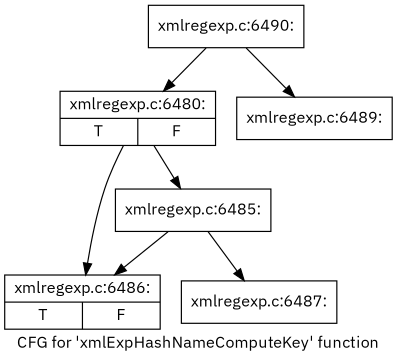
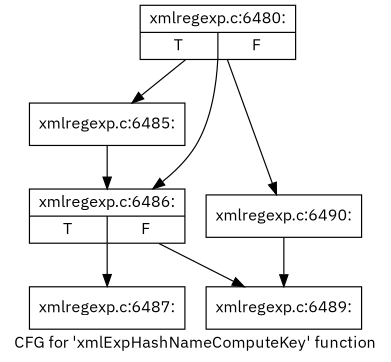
edge "xmlregexp.c:6490:" -> "xmlregexp.c:6480:": reversed
edge "xmlregexp.c:6485:" -> "xmlregexp.c:6487:": now "xmlregexp.c:6486:" -> "xmlregexp.c:6487:"
edge "xmlregexp.c:6486:" -> "xmlregexp.c:6489:": added
